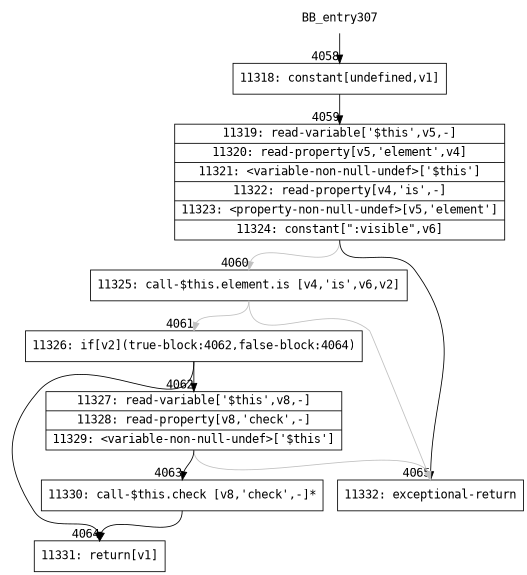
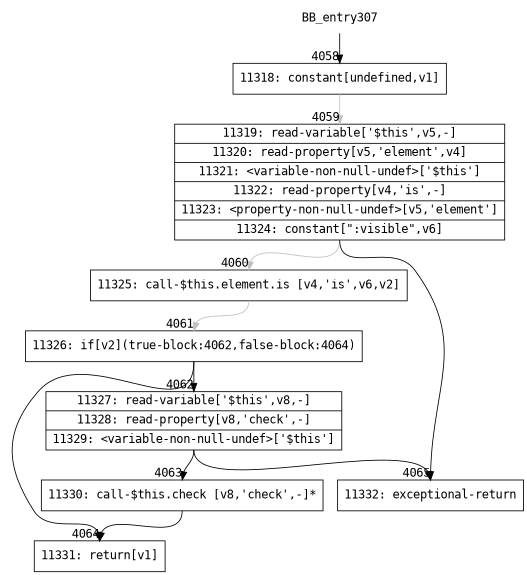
edge "11318: constant[undefined,v1]" -> "11319: read-variable['$this',v5,-]": color black -> gray
edge "11325: call-$this.element.is [v4,'is',v6,v2]" -> "11332: exceptional-return": removed
edge "11327: read-variable['$this',v8,-]" -> "11332: exceptional-return": color gray -> black
